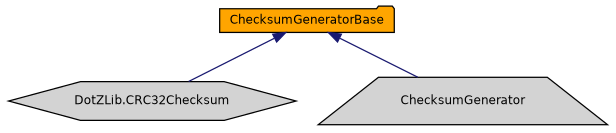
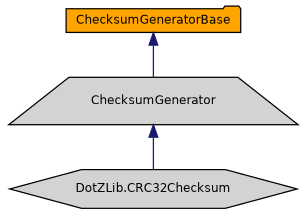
edge "DotZLib.CRC32Checksum" -> "ChecksumGeneratorBase": now "DotZLib.CRC32Checksum" -> "ChecksumGenerator"
